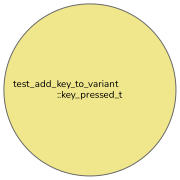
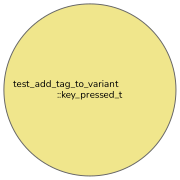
node "test_add_key_to_variant ::key_pressed_t": label "test_add_key_to_variant ::key_pressed_t" -> "test_add_tag_to_variant ::key_pressed_t"
